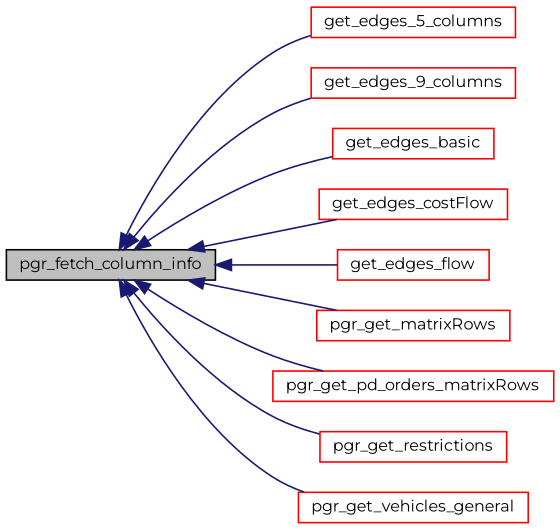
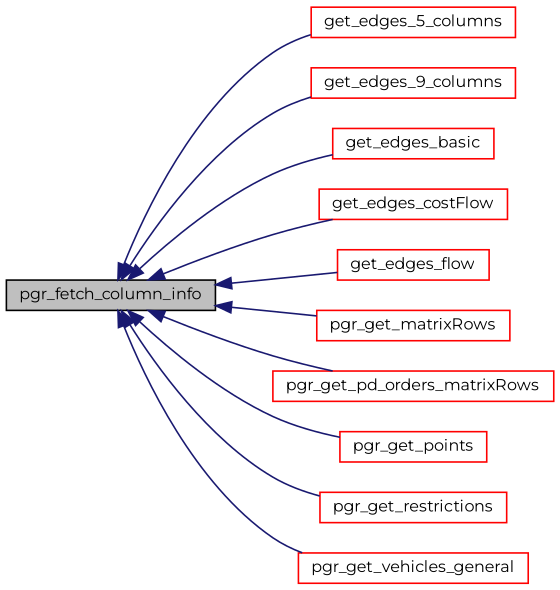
node "pgr_get_points": added
